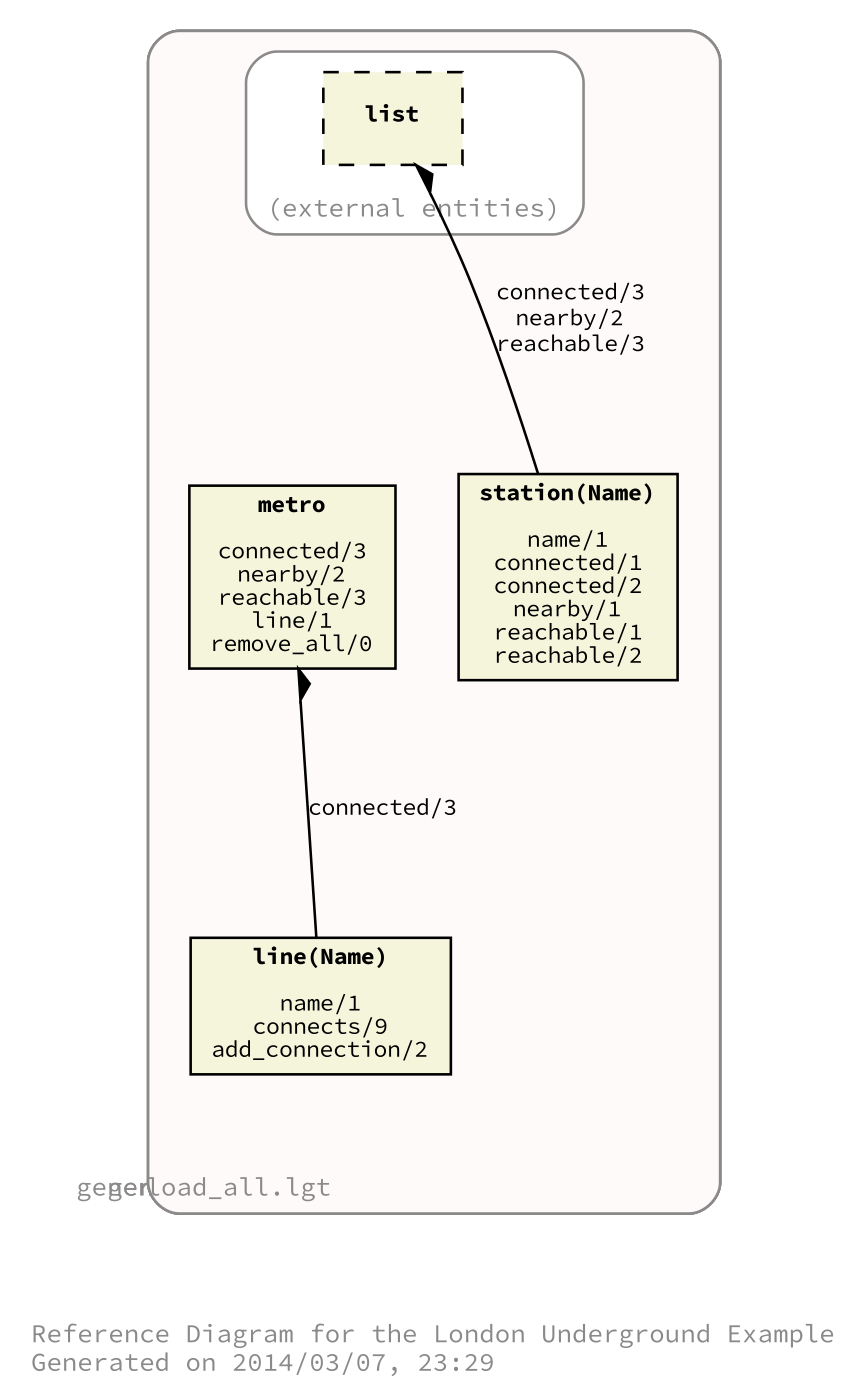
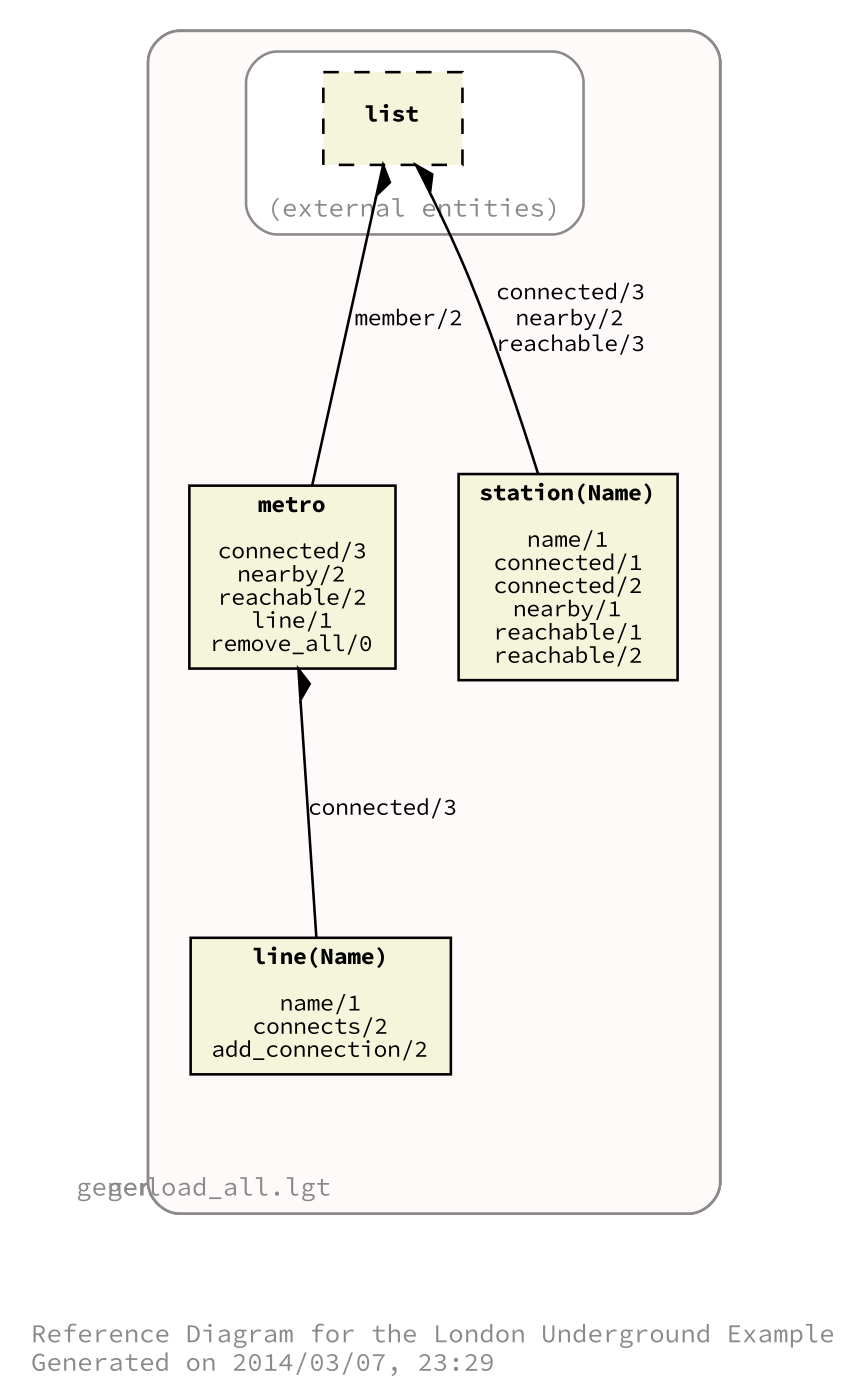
edge "metro" -> "list": added, label "member/2"
node "metro": text "reachable/3" -> "reachable/2"
node "line(Name)": text "connects/9" -> "connects/2"
